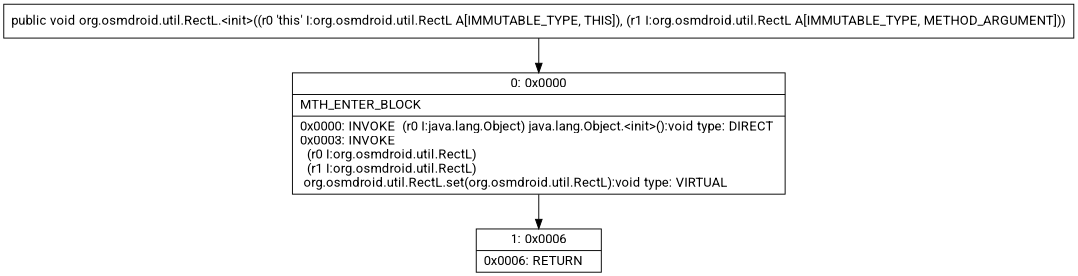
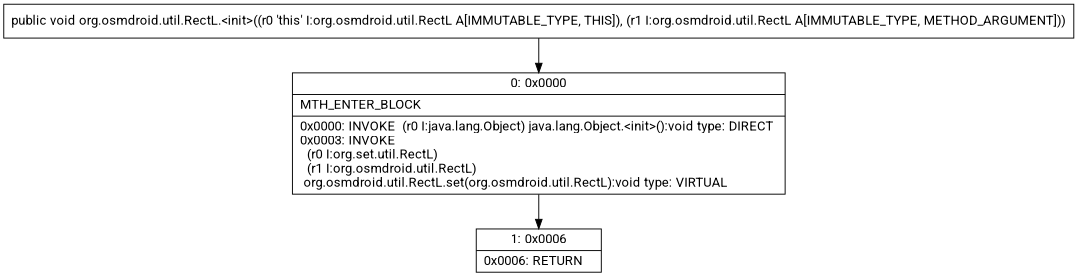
node "0: 0x0000": text "(r0 I:org.osmdroid.util.RectL)" -> "(r0 I:org.set.util.RectL)"
